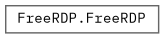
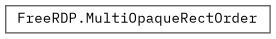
node "FreeRDP.FreeRDP": label "FreeRDP.FreeRDP" -> "FreeRDP.MultiOpaqueRectOrder"
